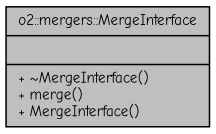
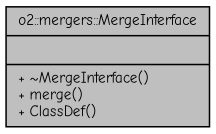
node "o2::mergers::MergeInterface": text "+ MergeInterface()" -> "+ ClassDef()"
